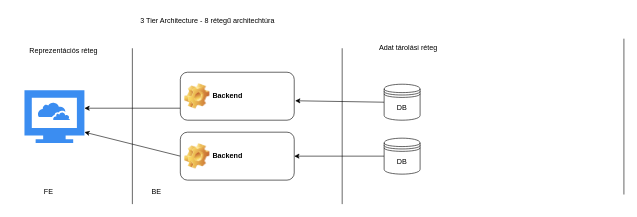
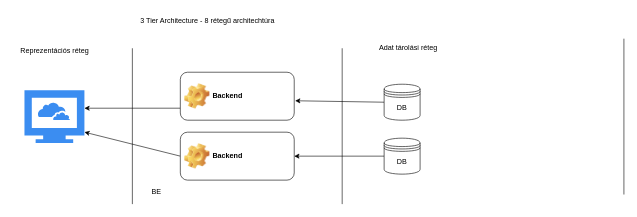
node "Reprezentációs réteg": moved (63, 51) -> (54, 51)
node "FE": removed
